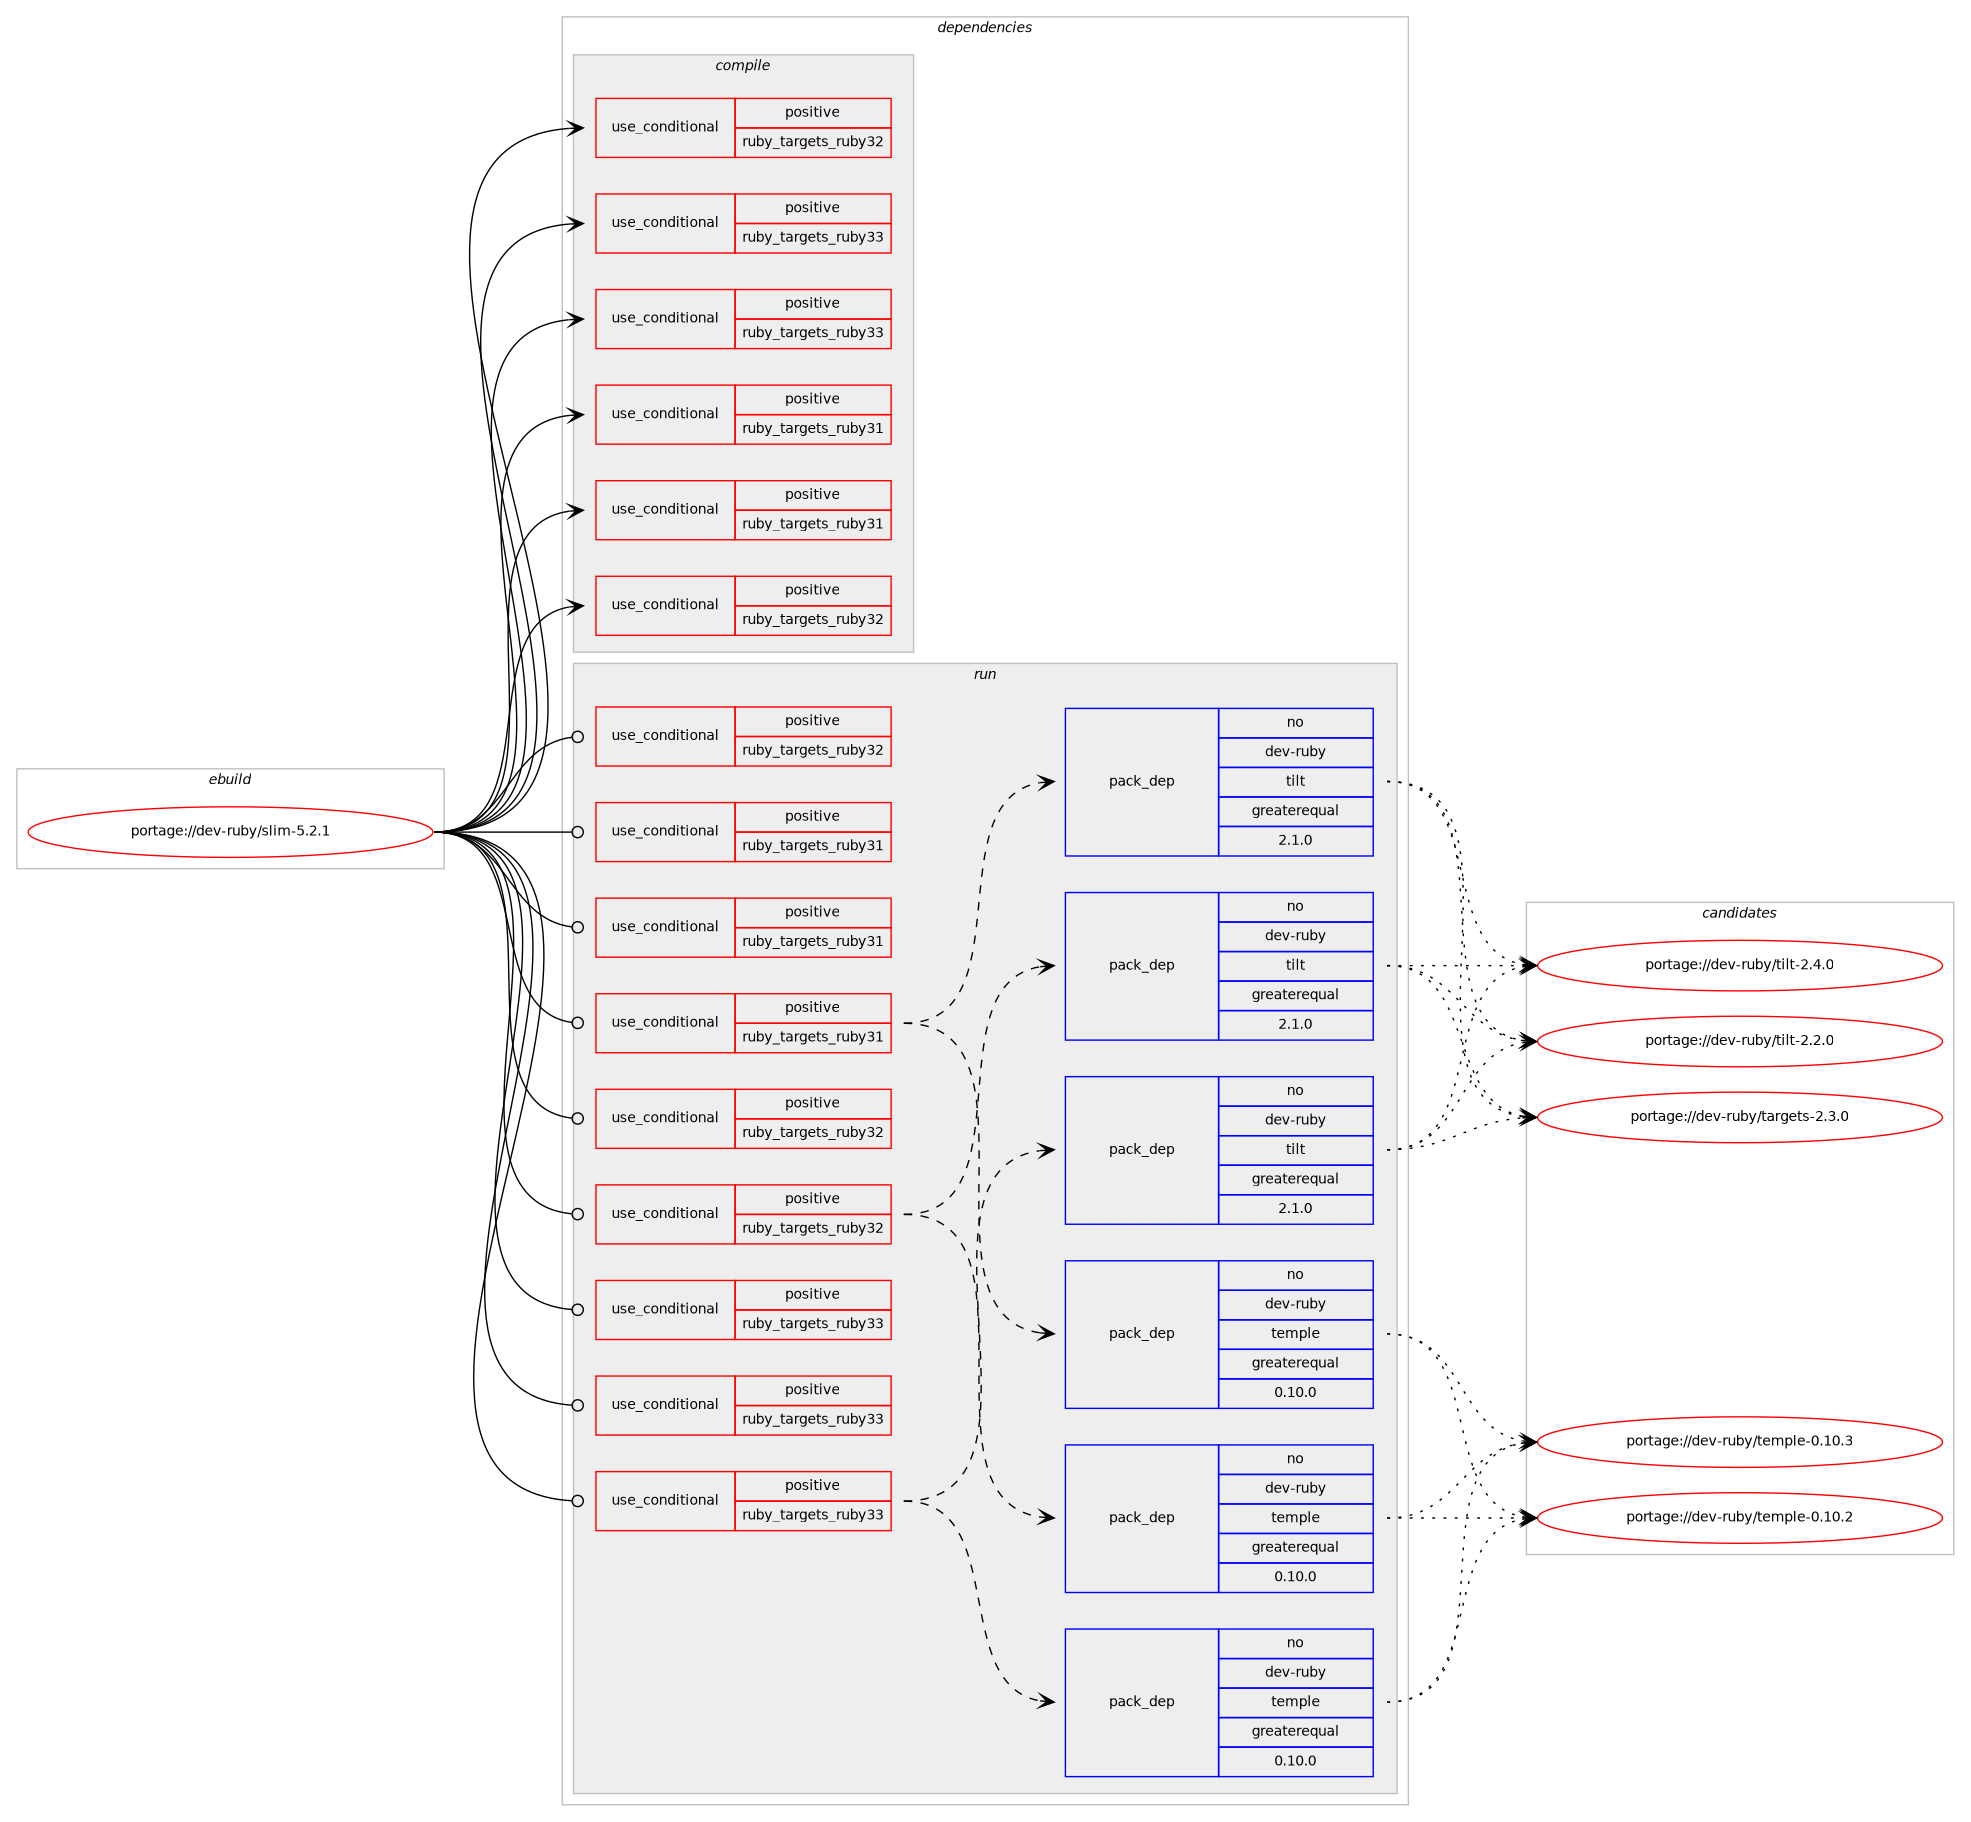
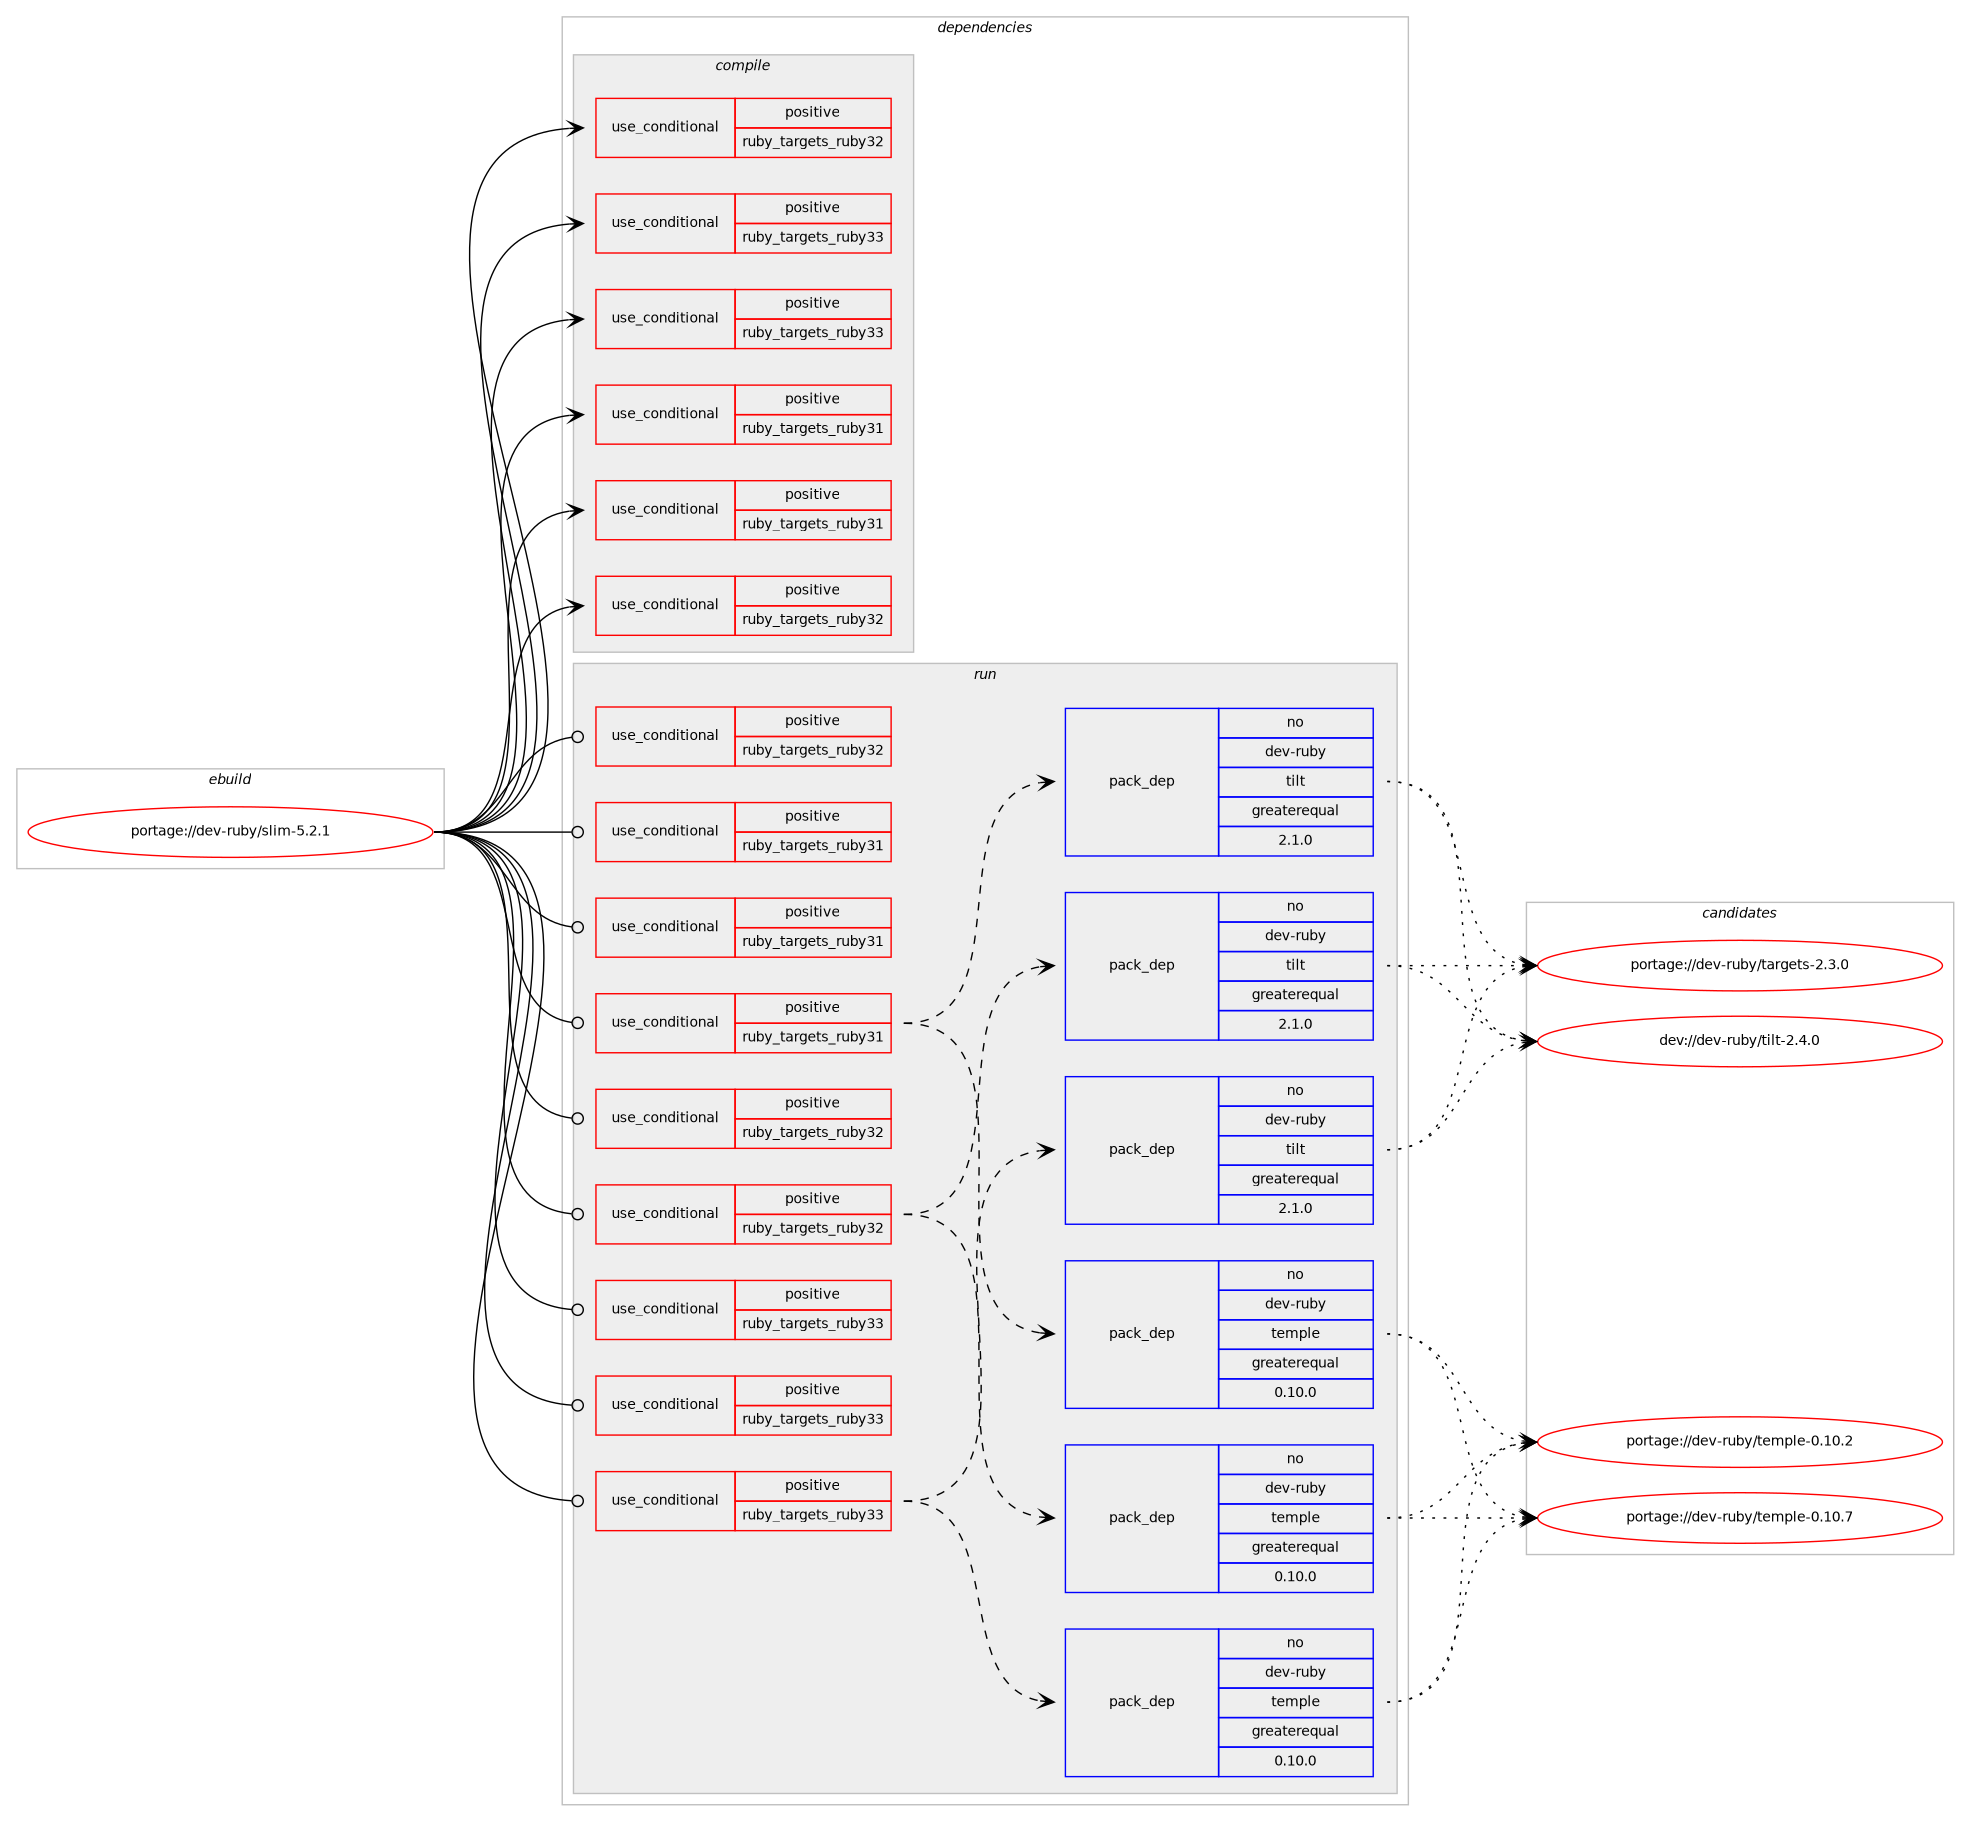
node "portage://dev-ruby/tilt-2.4.0": label "portage://dev-ruby/tilt-2.4.0" -> "dev://dev-ruby/tilt-2.4.0"
node "portage://dev-ruby/tilt-2.2.0": removed
node "portage://dev-ruby/temple-0.10.3": label "portage://dev-ruby/temple-0.10.3" -> "portage://dev-ruby/temple-0.10.7"
